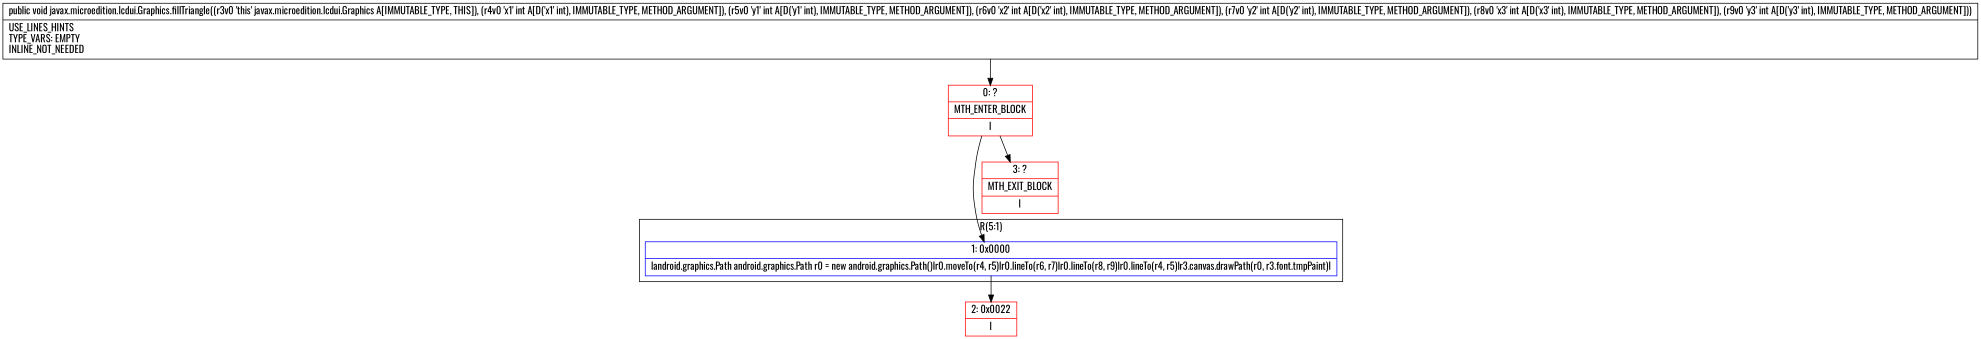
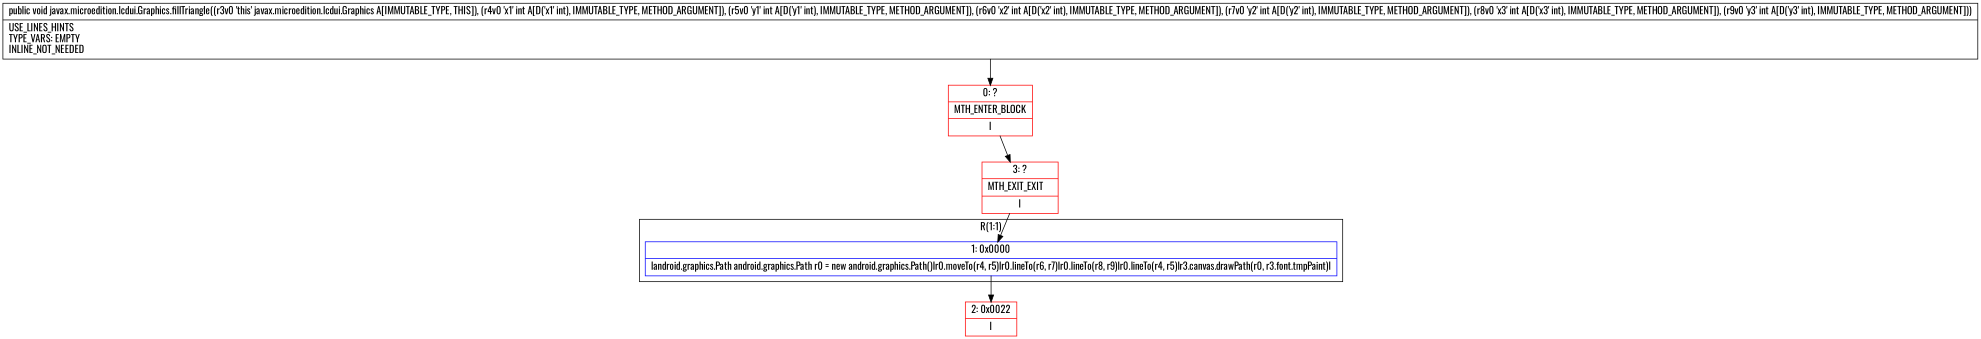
edge "0: ?" -> "1: 0x0000": now "3: ?" -> "1: 0x0000"
node "3: ?": text "MTH_EXIT_BLOCK" -> "MTH_EXIT_EXIT"
cluster "R(5:1)": label "R(5:1)" -> "R(1:1)"
